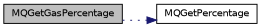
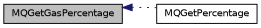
edge "MQGetGasPercentage" -> "MQGetPercentage": reversed
